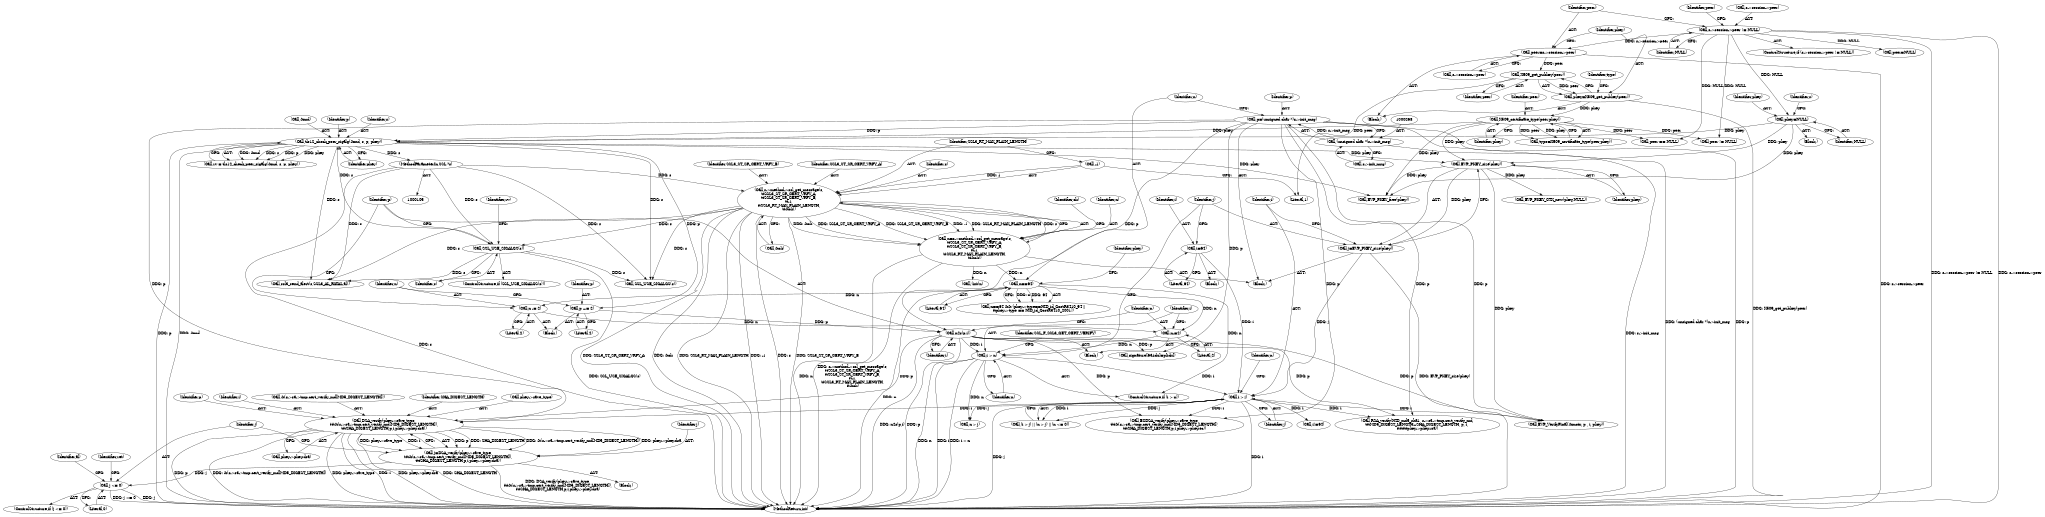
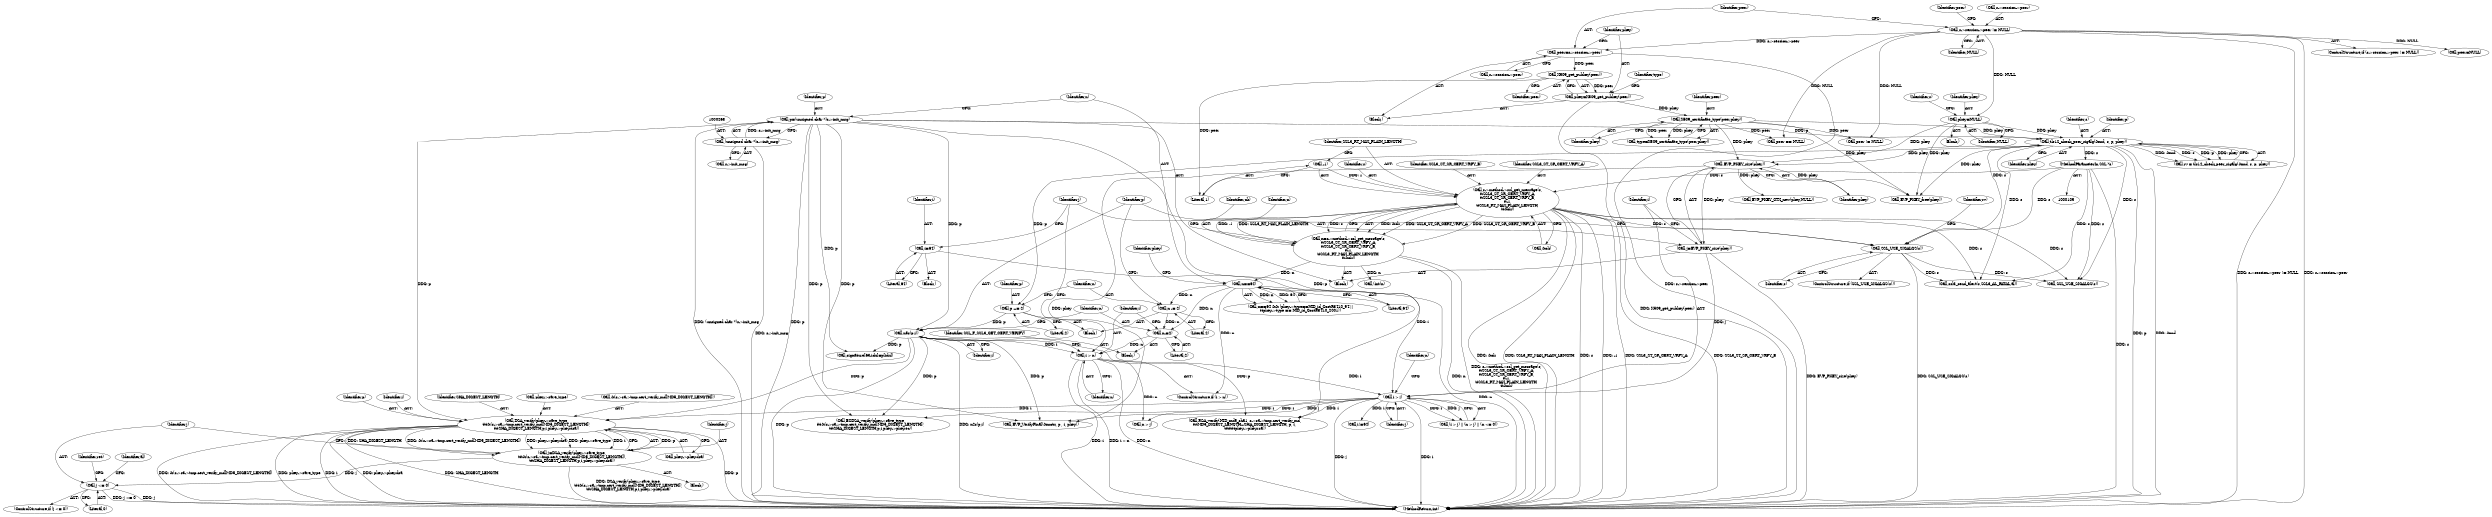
node "(Call,&md)": removed
edge "(Literal,1)" -> "(Call,-1)": added, label "AST:"
node "(Call,n2s(p,i))": label "(Call,n2s(p,i))" -> "(Call,n5s(p,i))"
